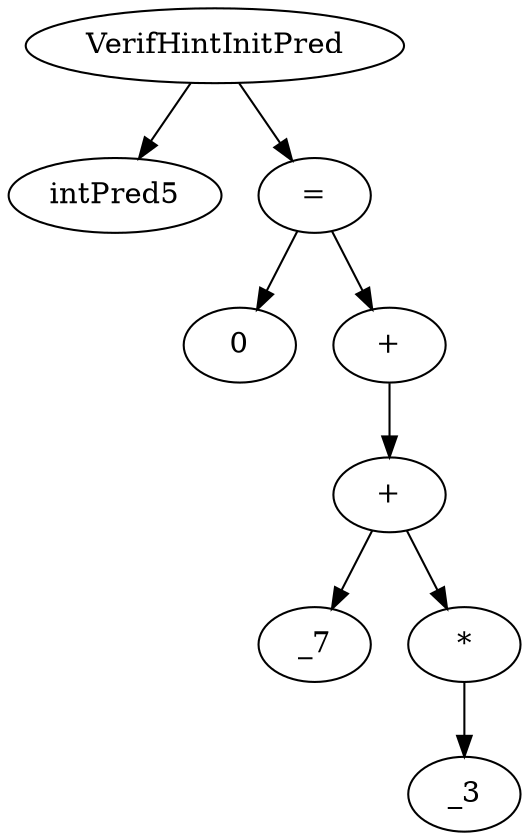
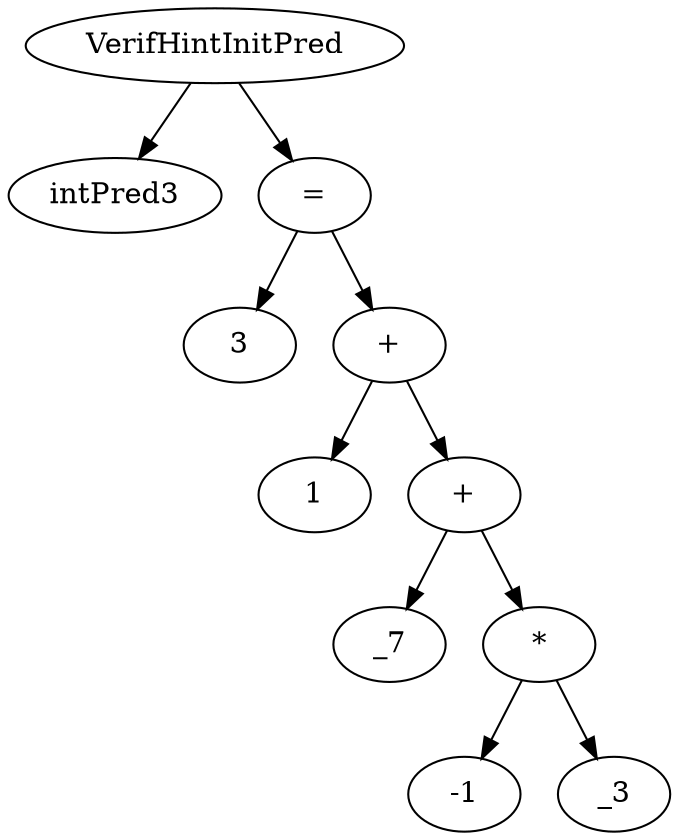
node "intPred5": label "intPred5" -> "intPred3"
node "0": label "0" -> "3"
node "1": added
node "-1": added
